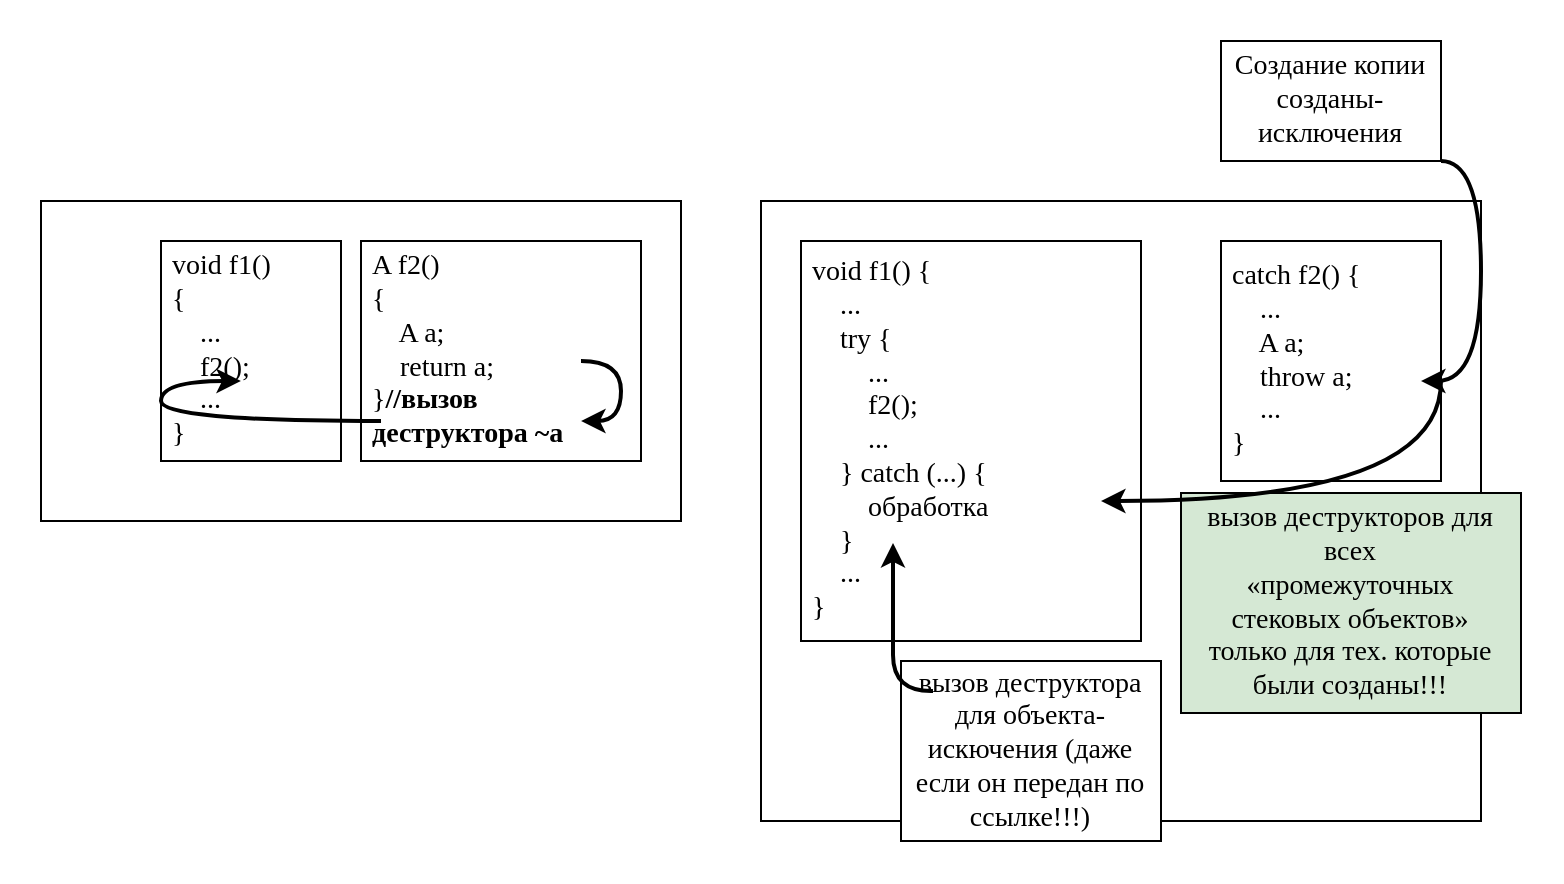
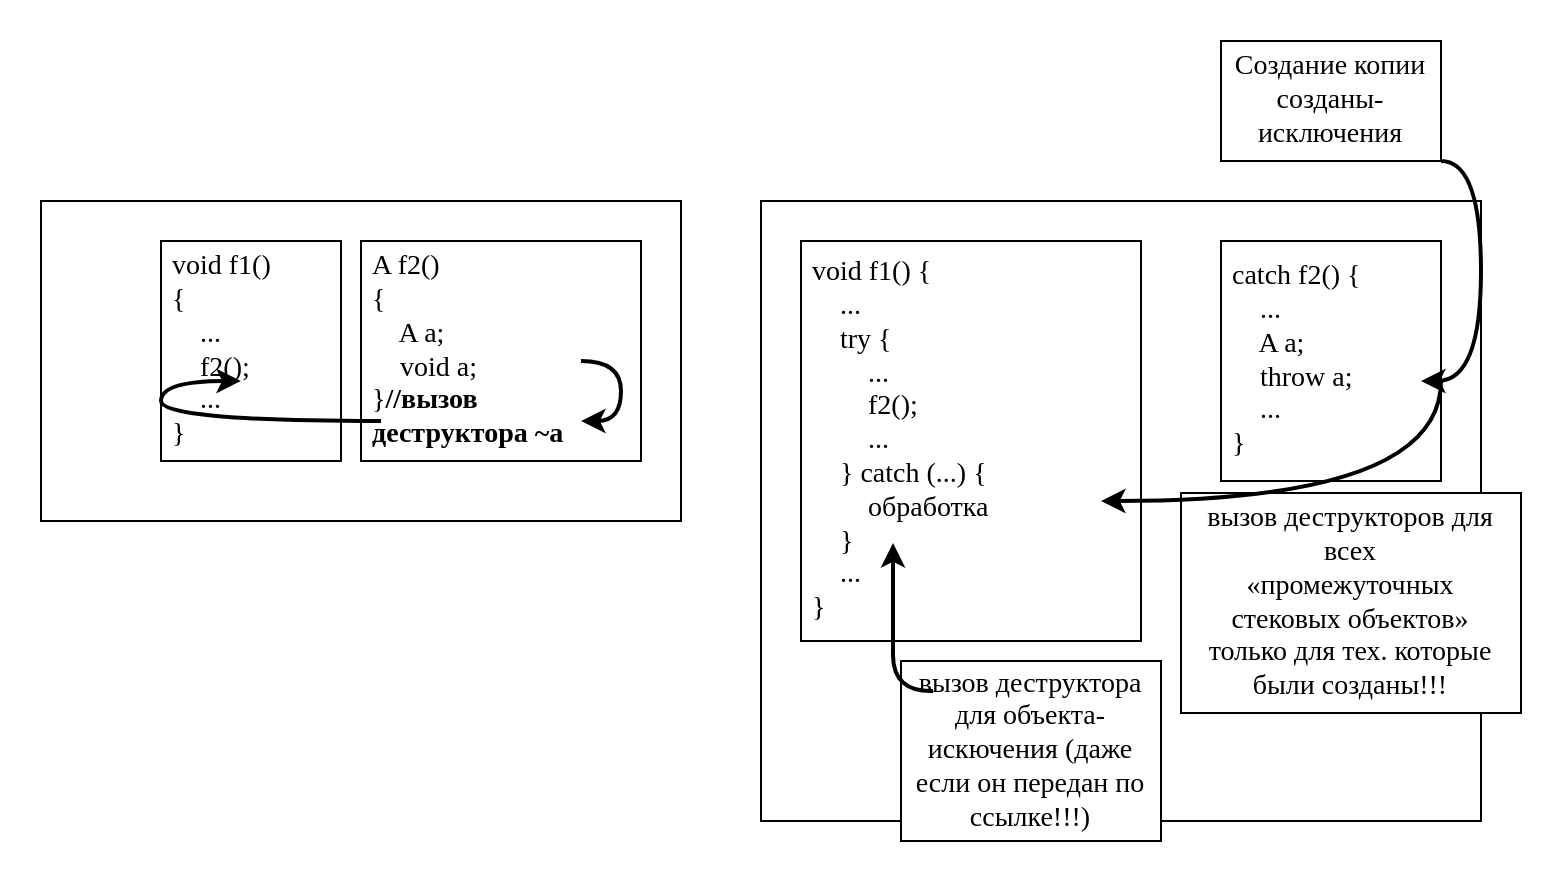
node "A f2() { A a; return a; }//вызов деструктора ~a": label "A f2() { A a; return a; }//вызов деструктора ~a" -> "A f2() { A a; void a; }//вызов деструктора ~a"
node "вызов деструкторов для всех «промежуточных стековых объектов» только для тех. которые были созданы!!!": fillcolor #d5e8d4 -> #ffffff
